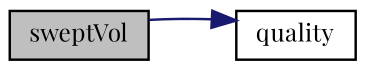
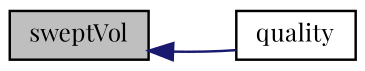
edge "sweptVol" -> "quality": reversed
